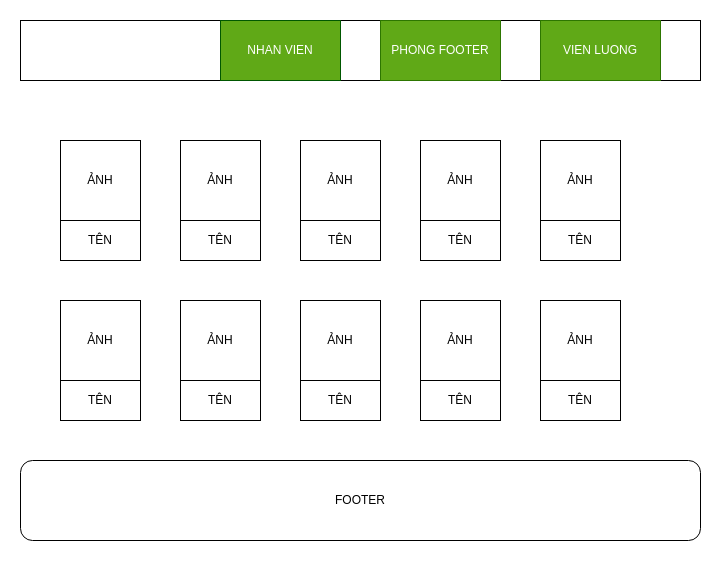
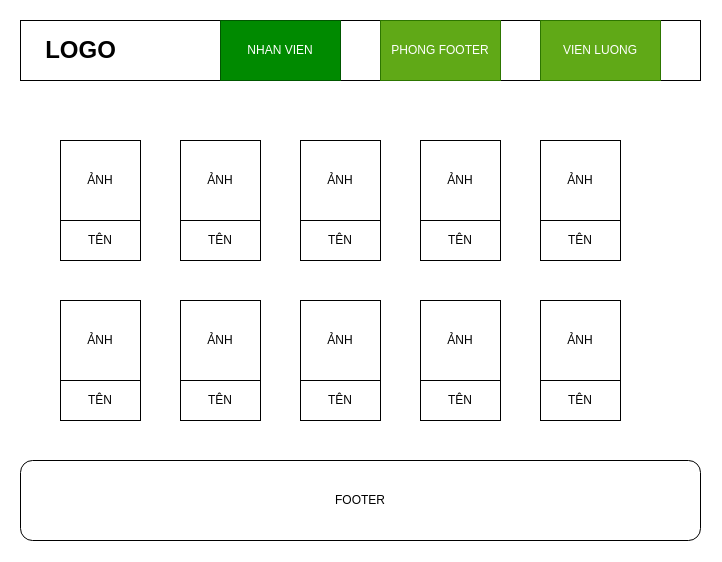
node "LOGO": added
node "NHAN VIEN": fillcolor #60a917 -> #008a00
